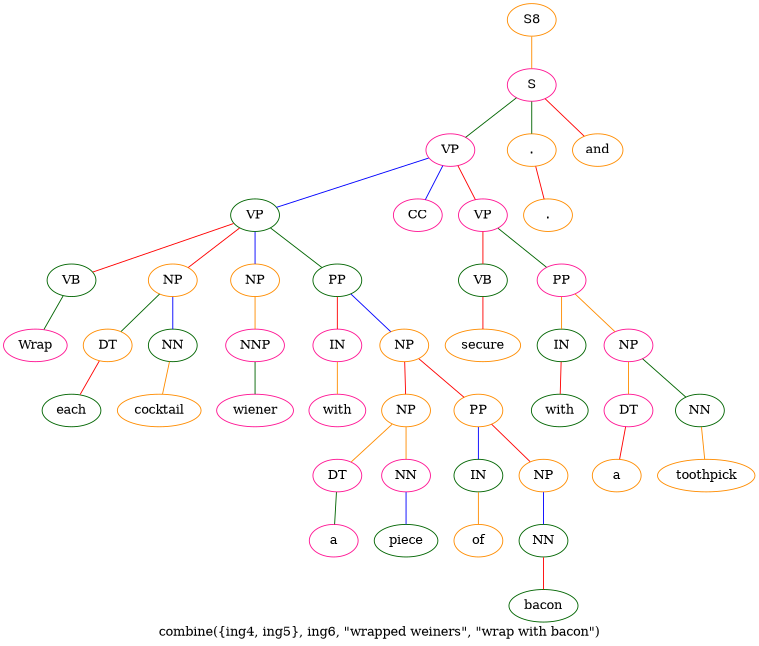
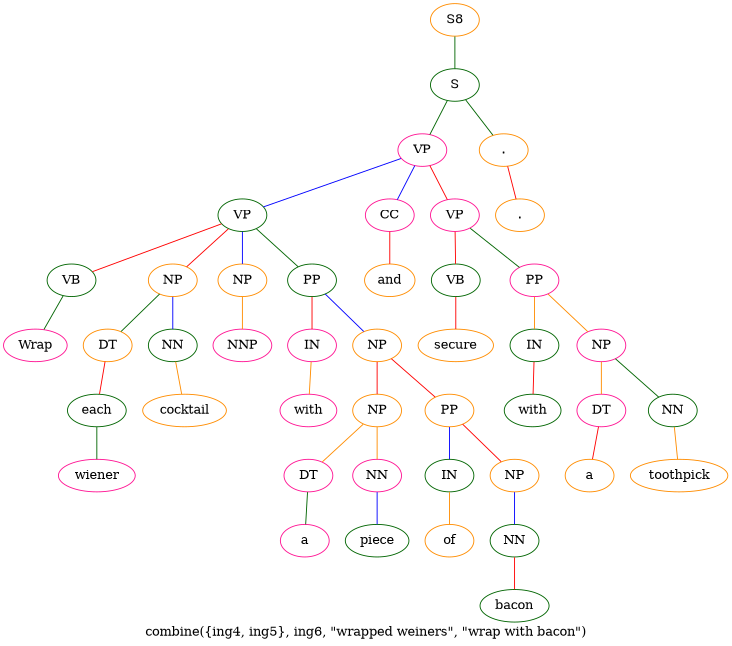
edge "S8" -- "S": color darkorange -> darkgreen
node "S": color deeppink -> darkgreen
edge "S" -- "and": now "CC" -- "and"
edge "NNP" -- "wiener": now "each" -- "wiener"
